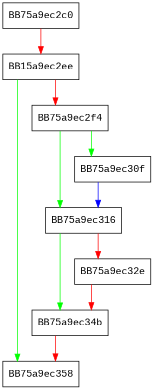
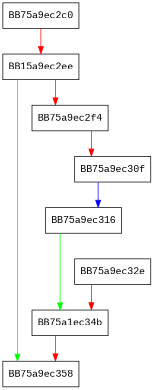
edge "BB75a9ec2f4" -> "BB75a9ec30f": color green -> red
edge "BB75a9ec2f4" -> "BB75a9ec316": removed
edge "BB75a9ec316" -> "BB75a9ec32e": removed
node "BB75a9ec34b": label "BB75a9ec34b" -> "BB75a1ec34b"
